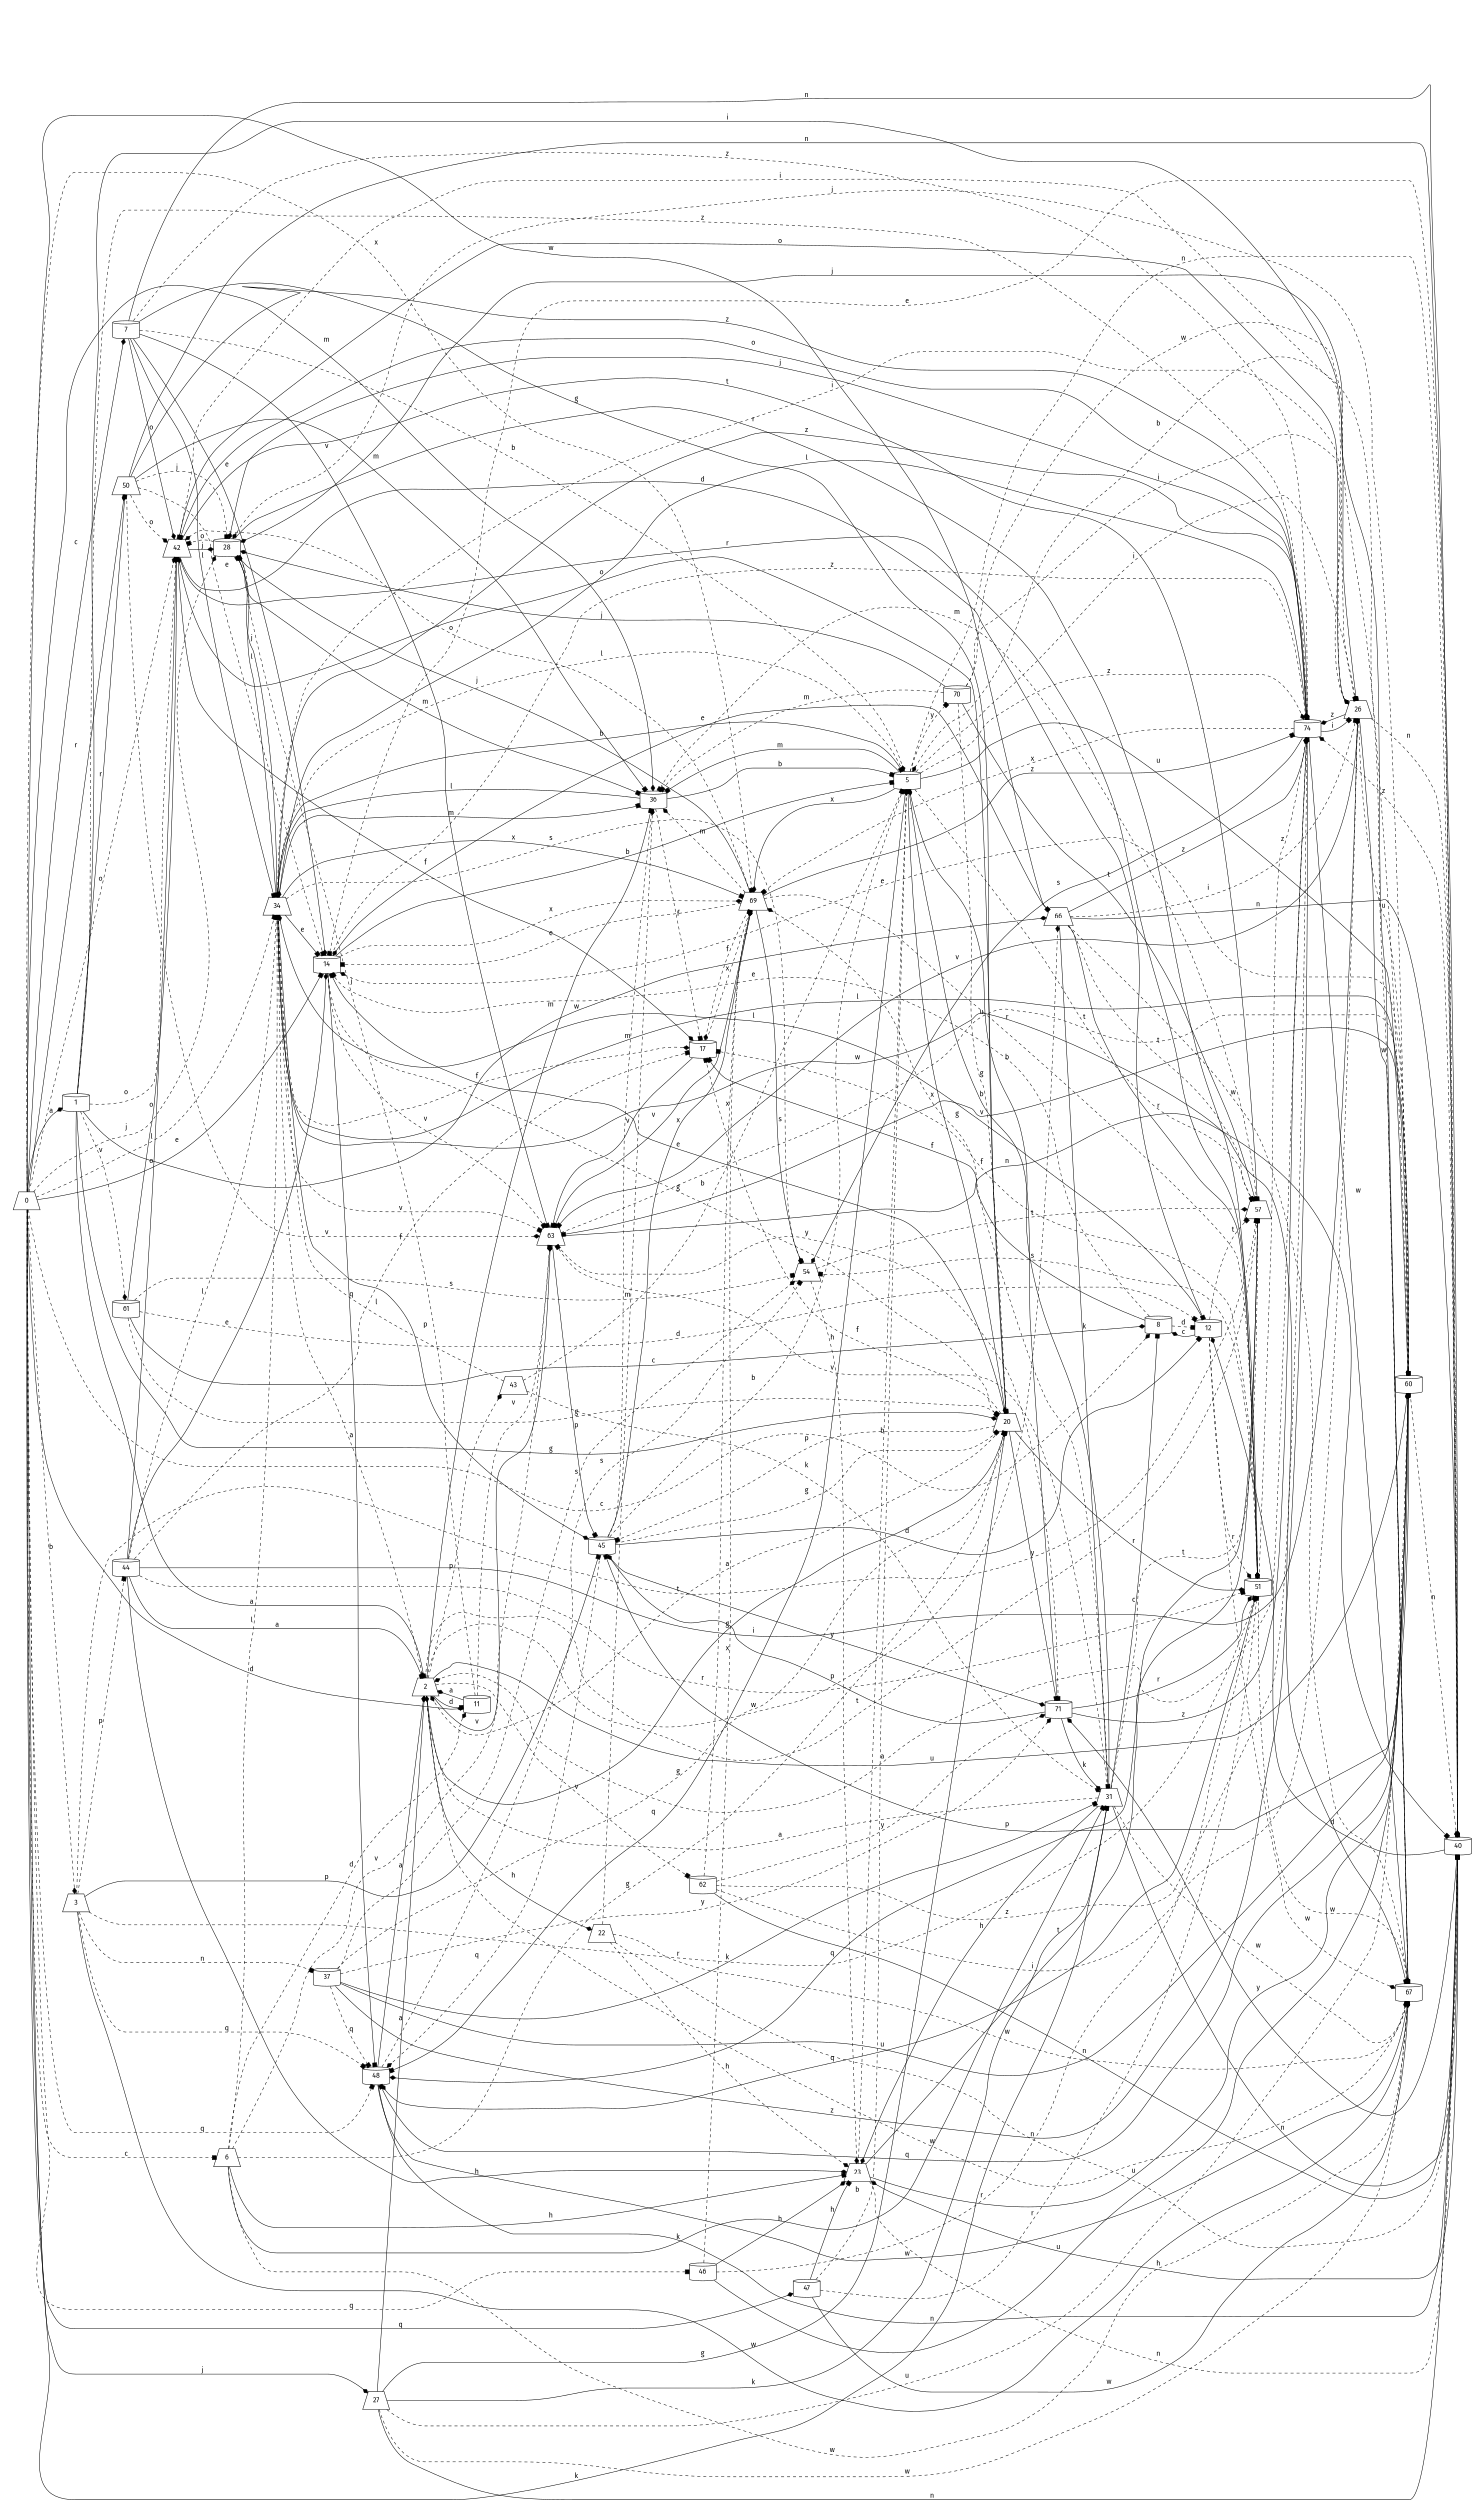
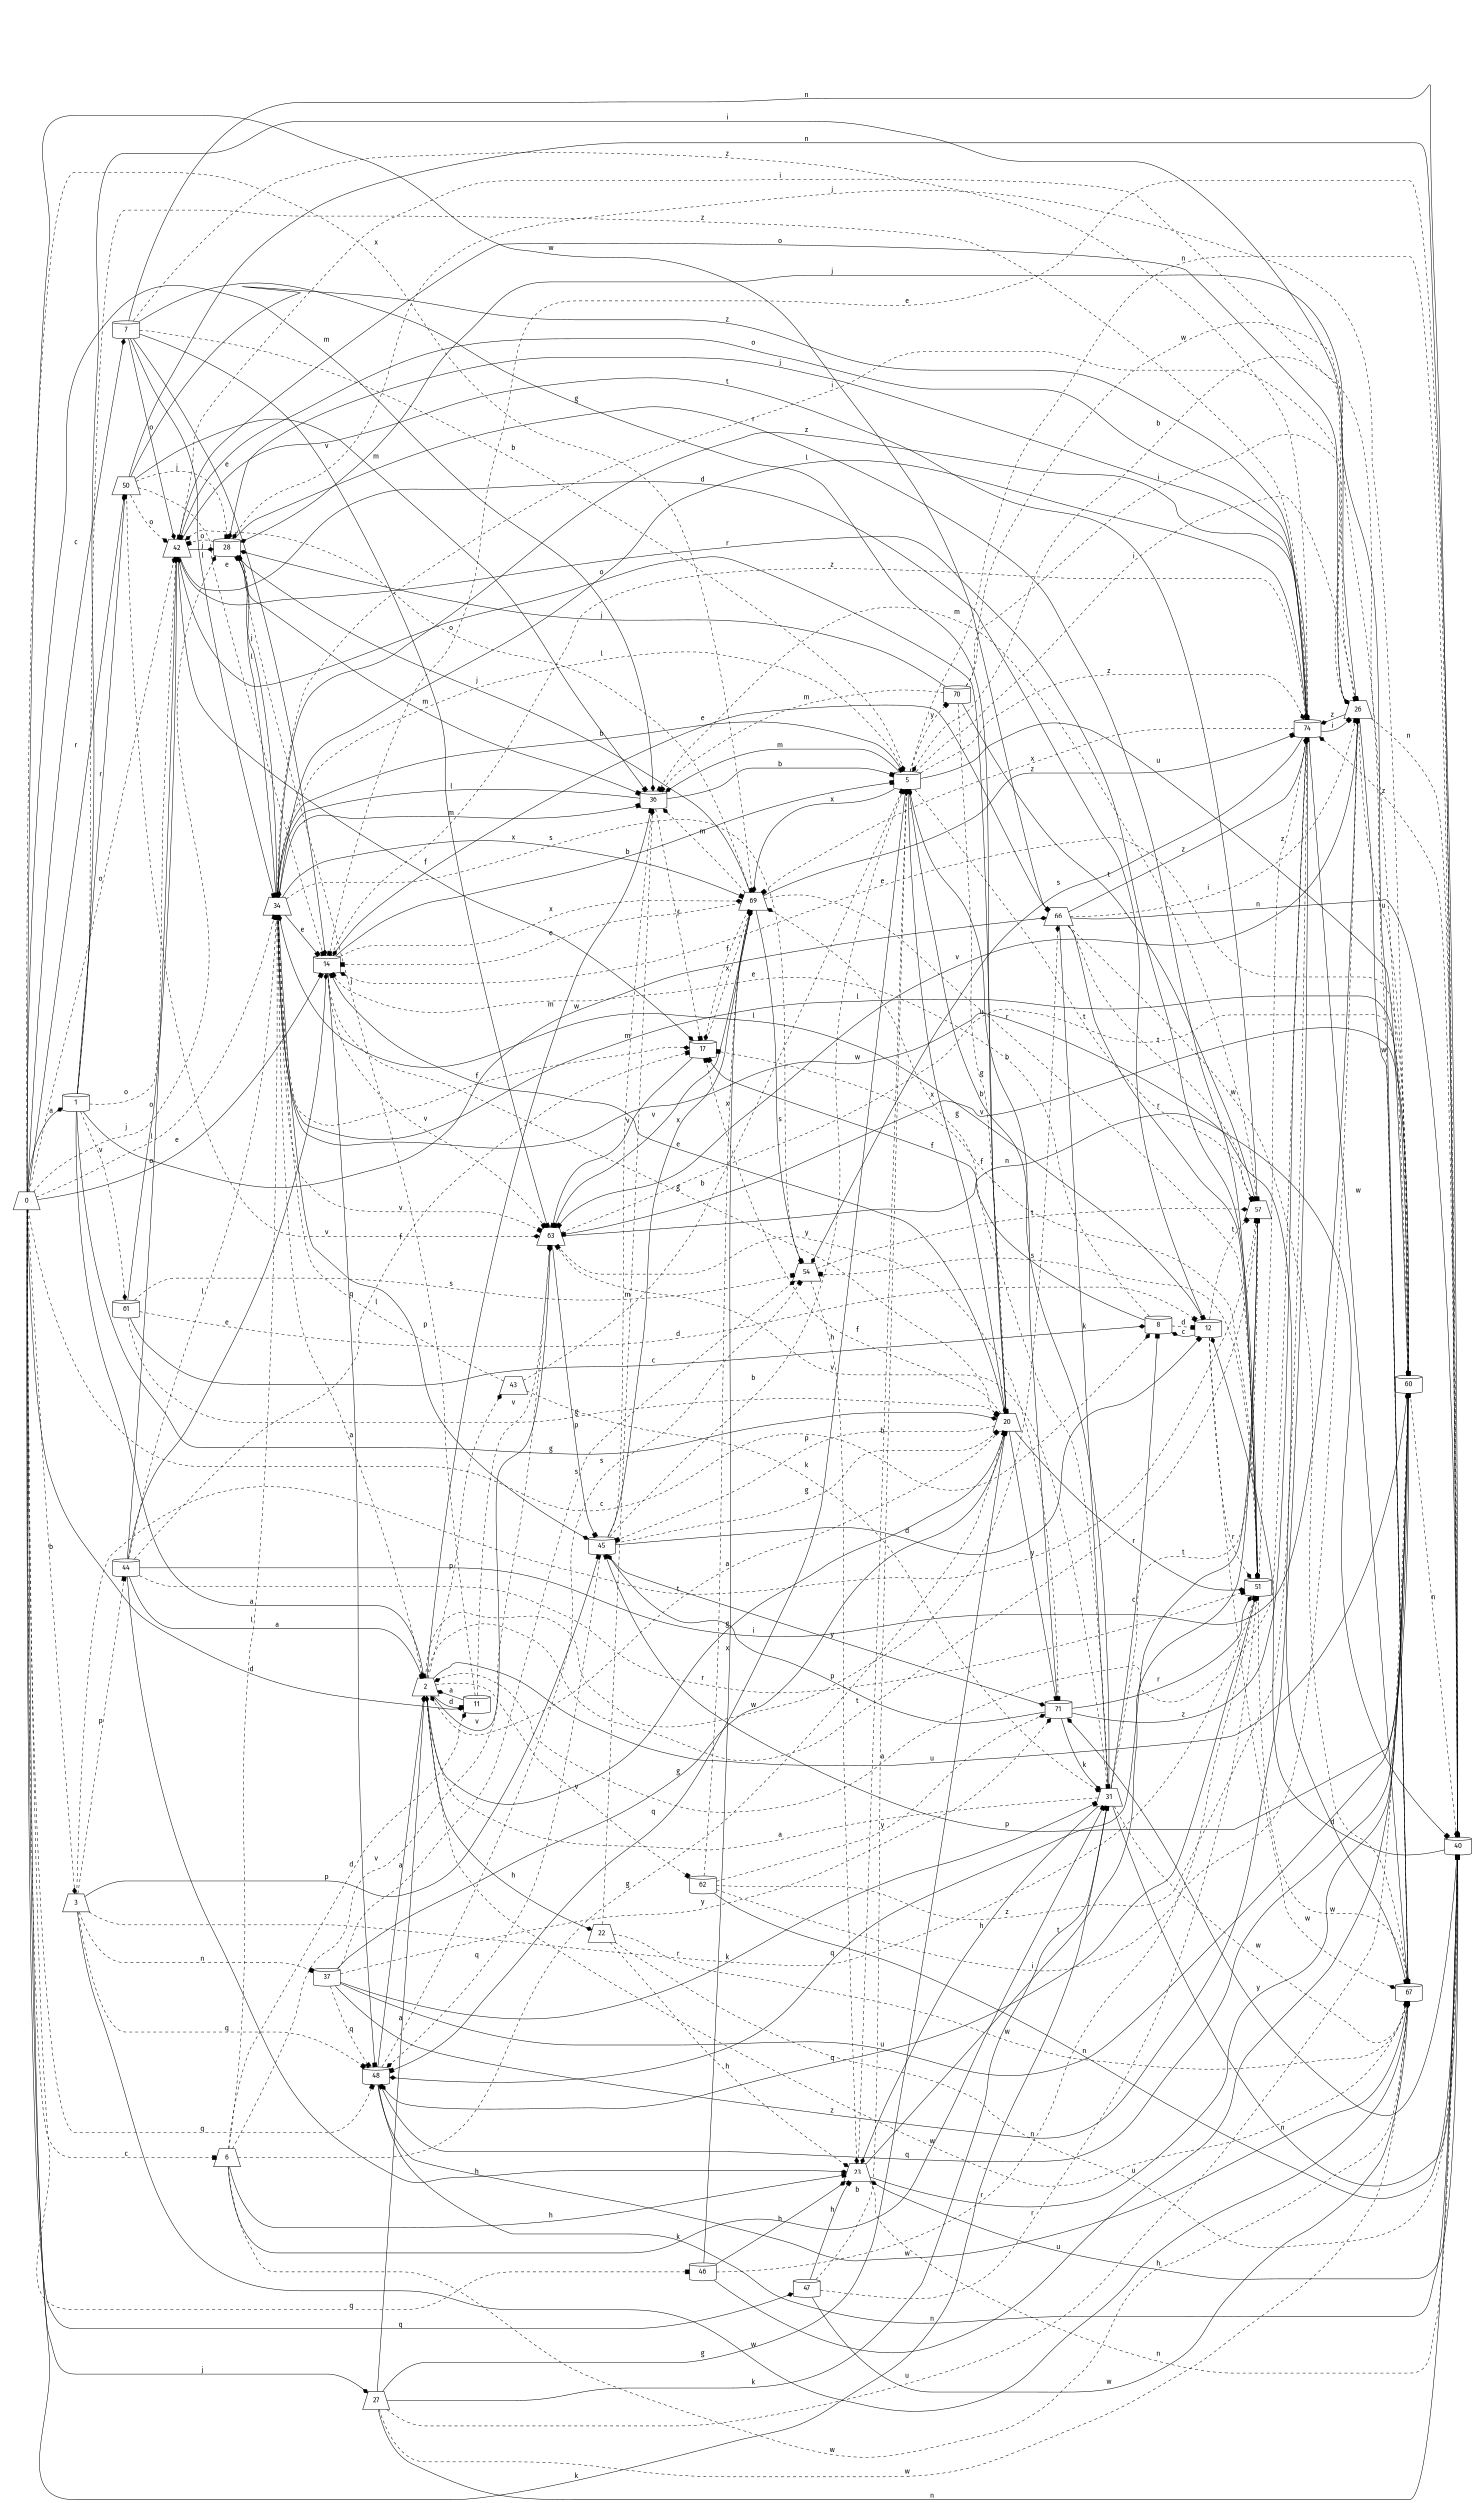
edge "5" -> "36": arrowhead box -> diamond
edge "46" -> "69": style dashed -> solid
edge "37" -> "20": style dashed -> solid
